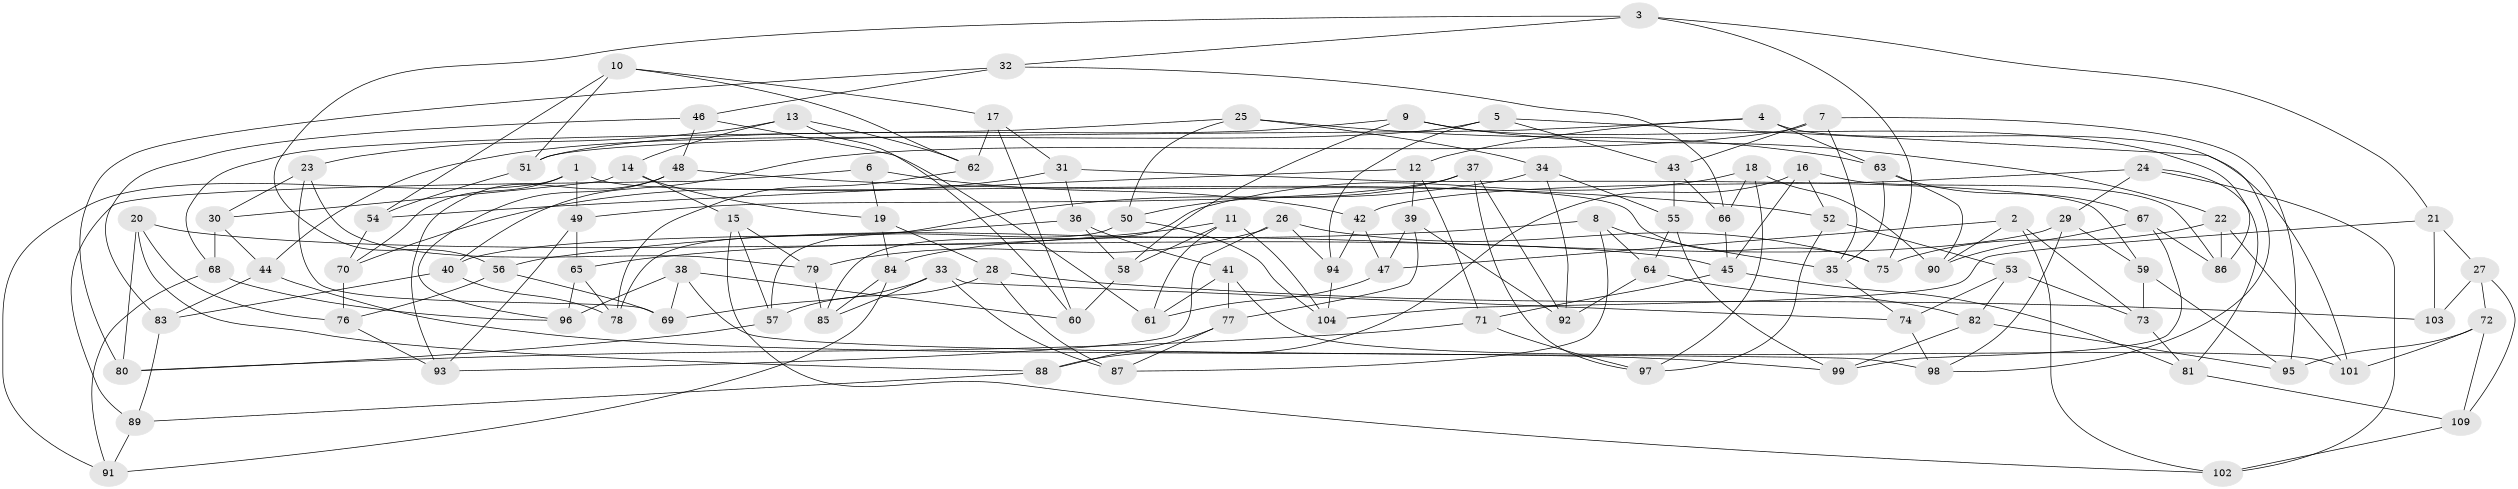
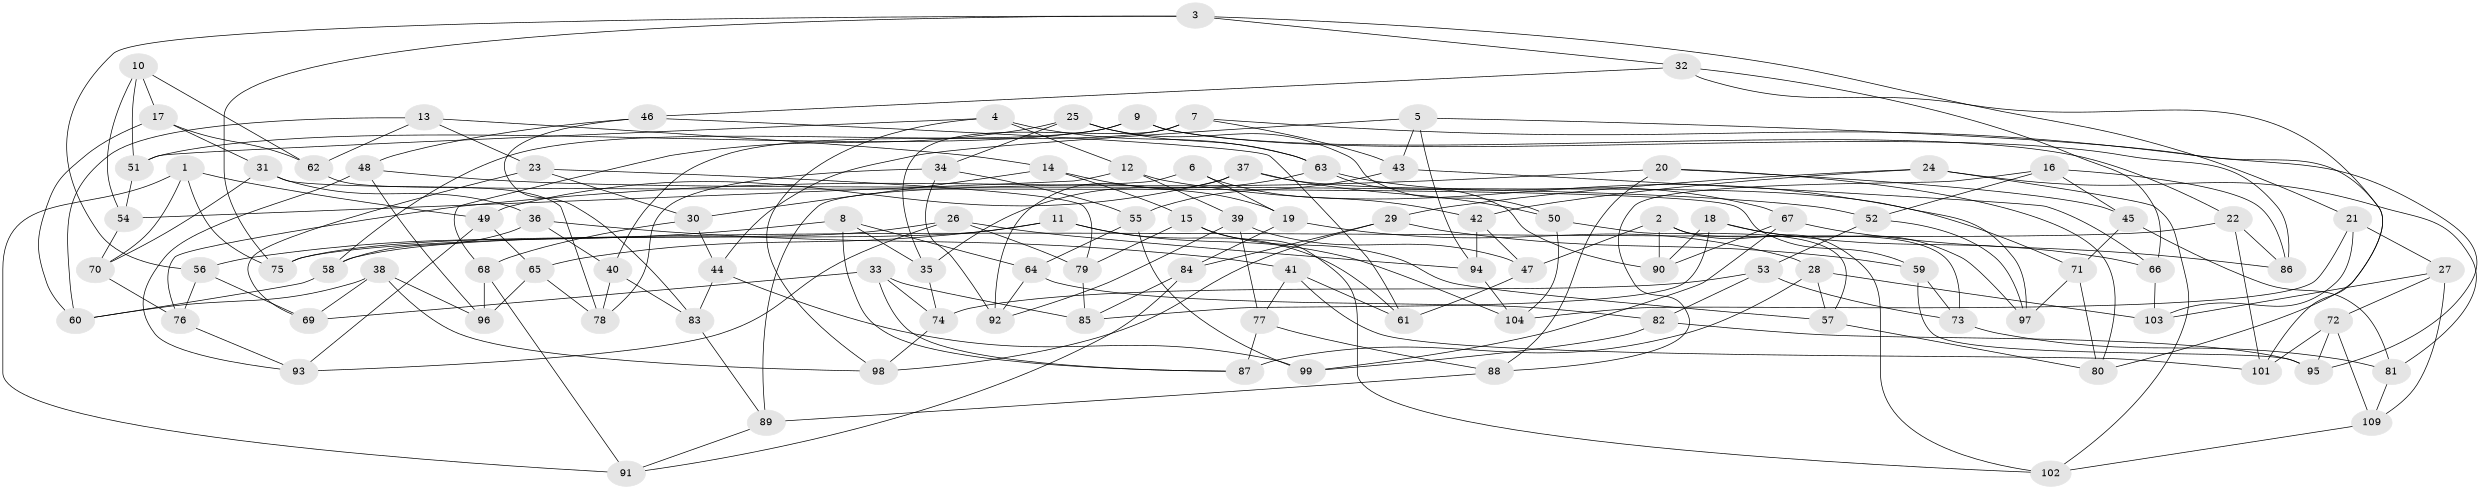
edge "66" -- "45": now "66" -- "103"
